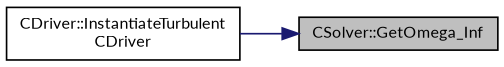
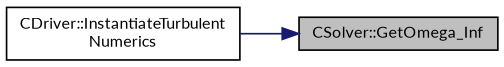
node "CDriver::InstantiateTurbulent CDriver": label "CDriver::InstantiateTurbulent CDriver" -> "CDriver::InstantiateTurbulent Numerics"
